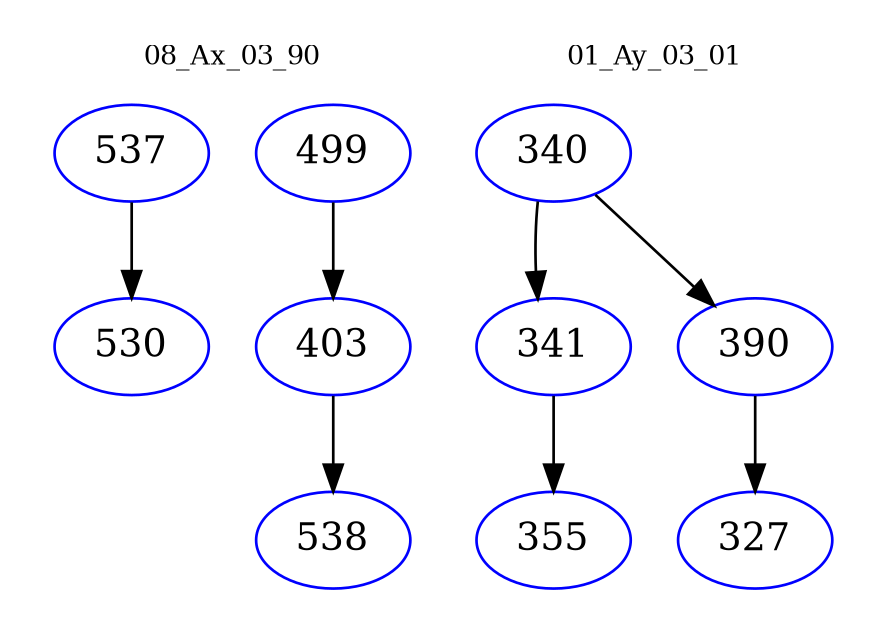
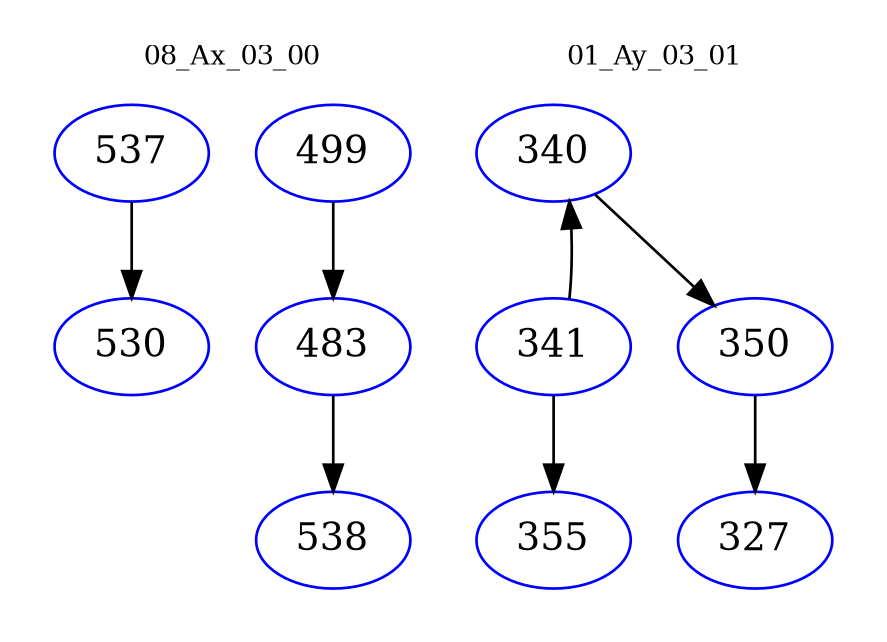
cluster "08_Ax_03_90": label "08_Ax_03_90" -> "08_Ax_03_00"
edge "340" -> "341": reversed
node "403": label "403" -> "483"
node "390": label "390" -> "350"
